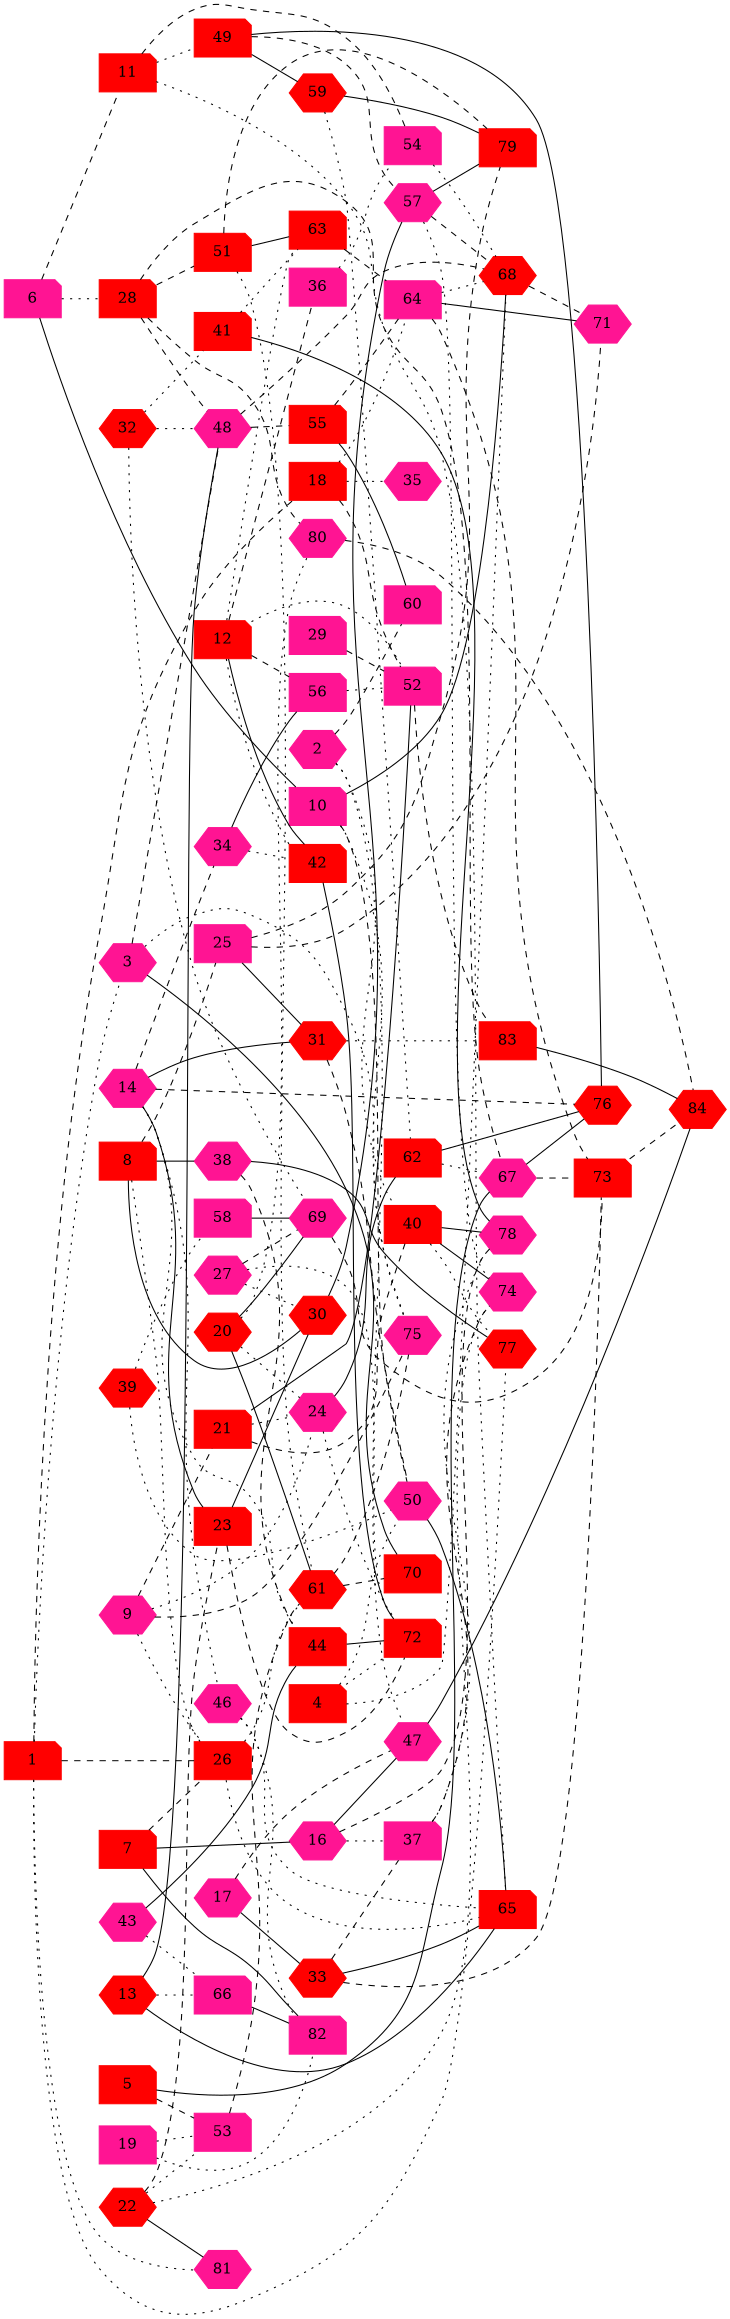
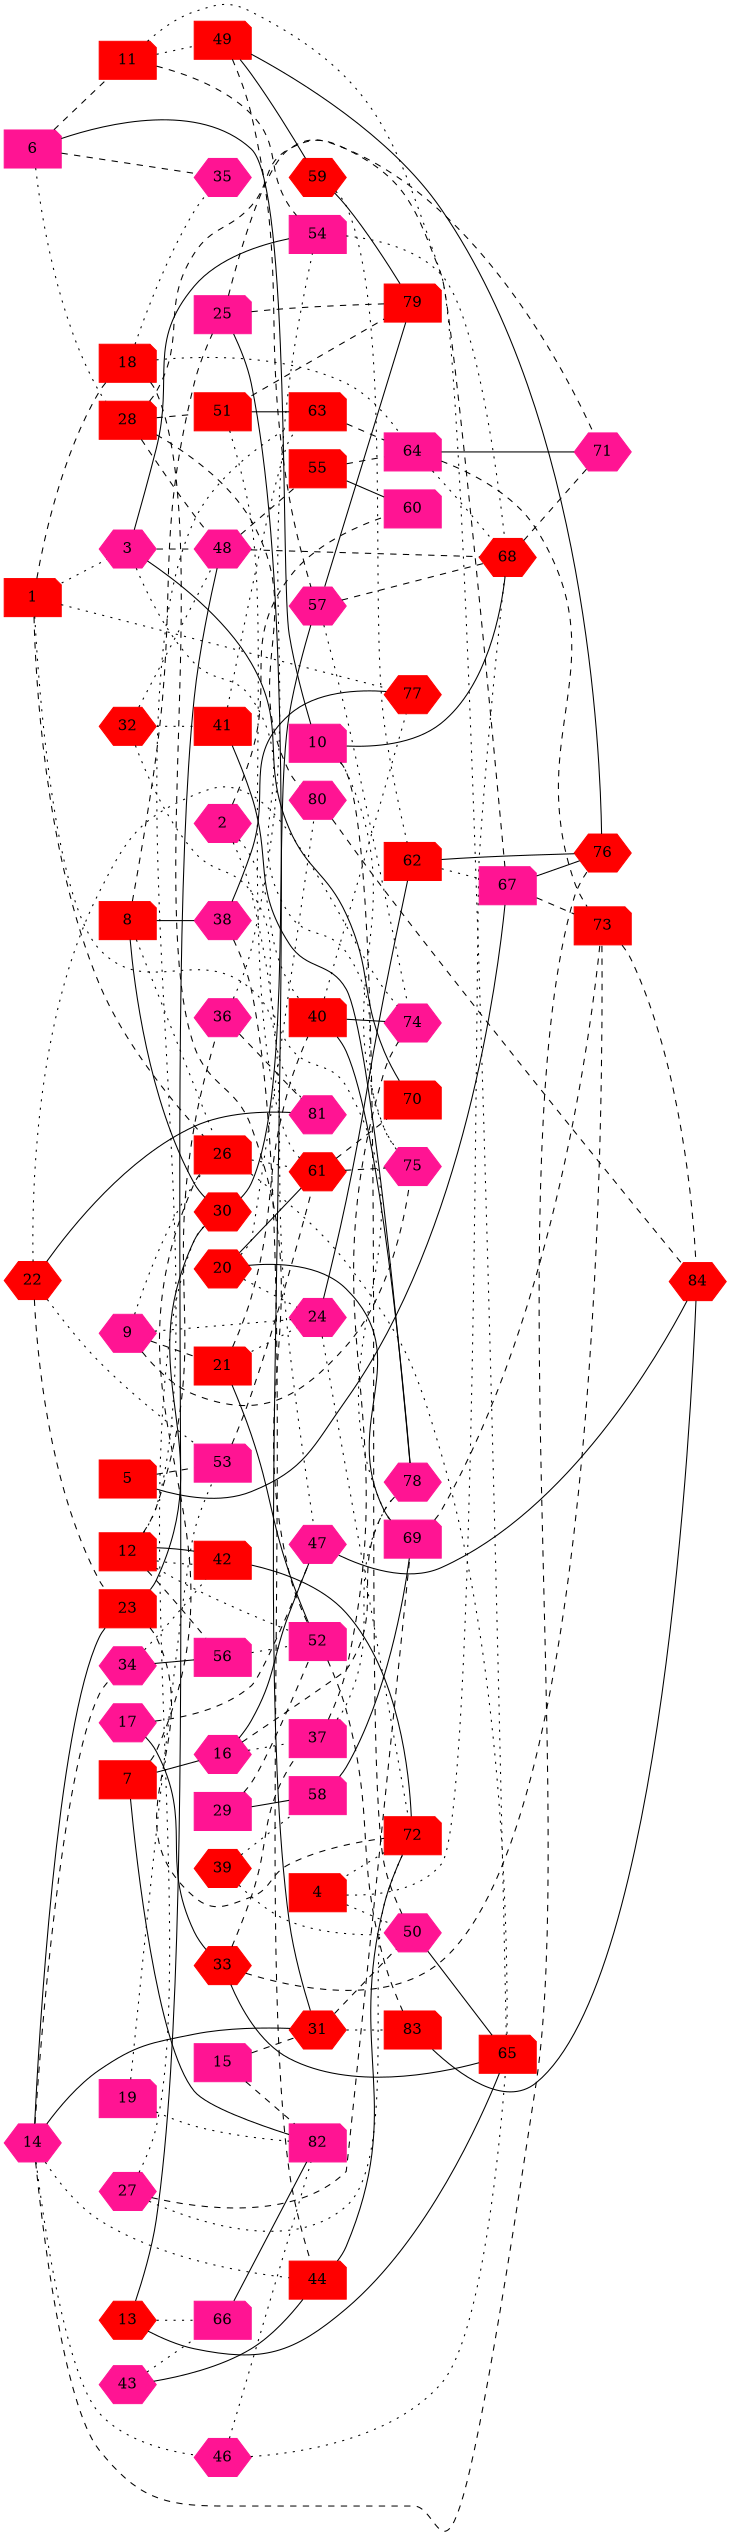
edge "6" -- "35": added
node "36": shape note -> hexagon
edge "54" -- "3": added
edge "36" -- "81": added
node "67": shape hexagon -> note
node "69": shape hexagon -> note
edge "58" -- "29": added
node "15": added
